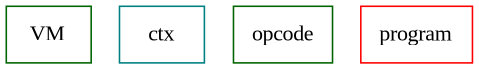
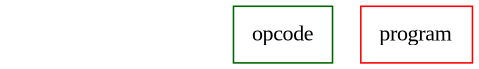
node "VM": removed
node "ctx": removed
